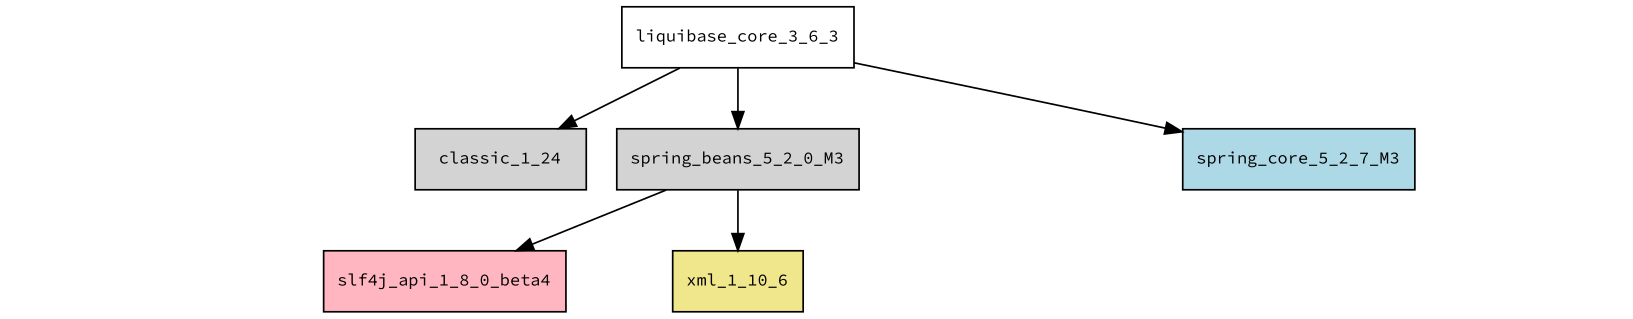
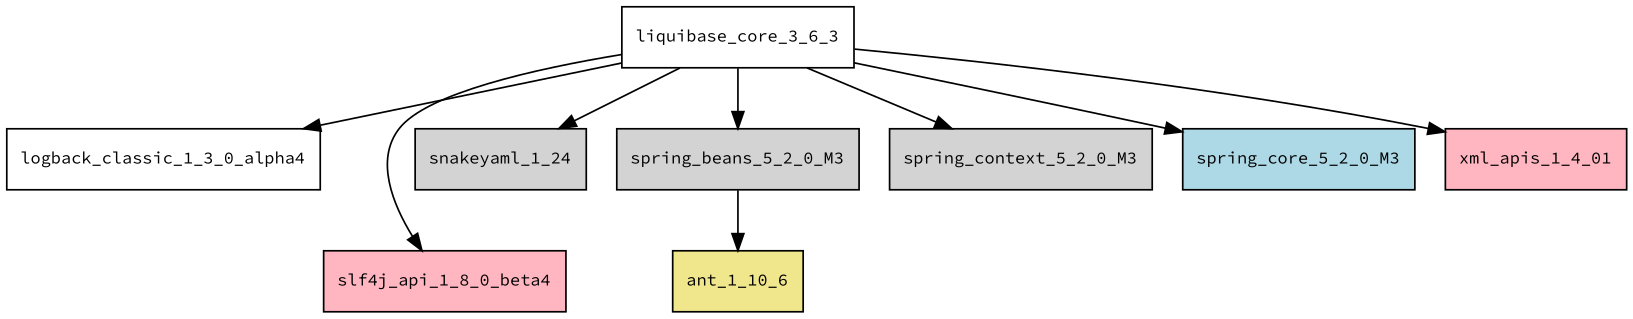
node "logback_classic_1_3_0_alpha4": added
node "classic_1_24": label "classic_1_24" -> "snakeyaml_1_24"
node "spring_context_5_2_0_M3": added
node "spring_core_5_2_7_M3": label "spring_core_5_2_7_M3" -> "spring_core_5_2_0_M3"
node "xml_apis_1_4_01": added
edge "spring_beans_5_2_0_M3" -> "slf4j_api_1_8_0_beta4": now "liquibase_core_3_6_3" -> "slf4j_api_1_8_0_beta4"
node "xml_1_10_6": label "xml_1_10_6" -> "ant_1_10_6"
